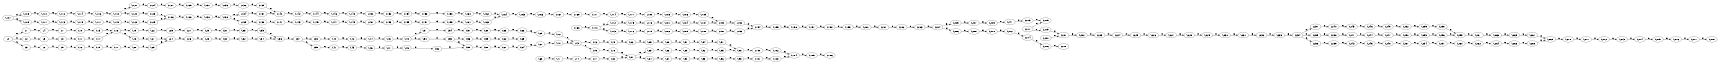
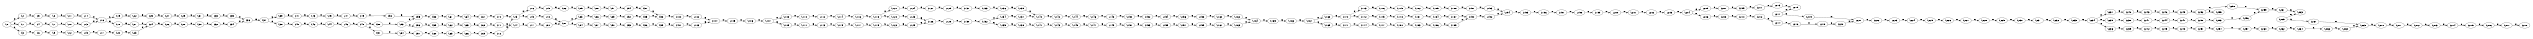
edge "S167" -> "S168": added, label "T"
edge "S106" -> "S107": added, label "A"
edge "S218" -> "S220": added, label "C"
edge "S65" -> "S68": added, label "G"
edge "S255" -> "S258": now "S252" -> "S258"
edge "S263" -> "S265": reversed
